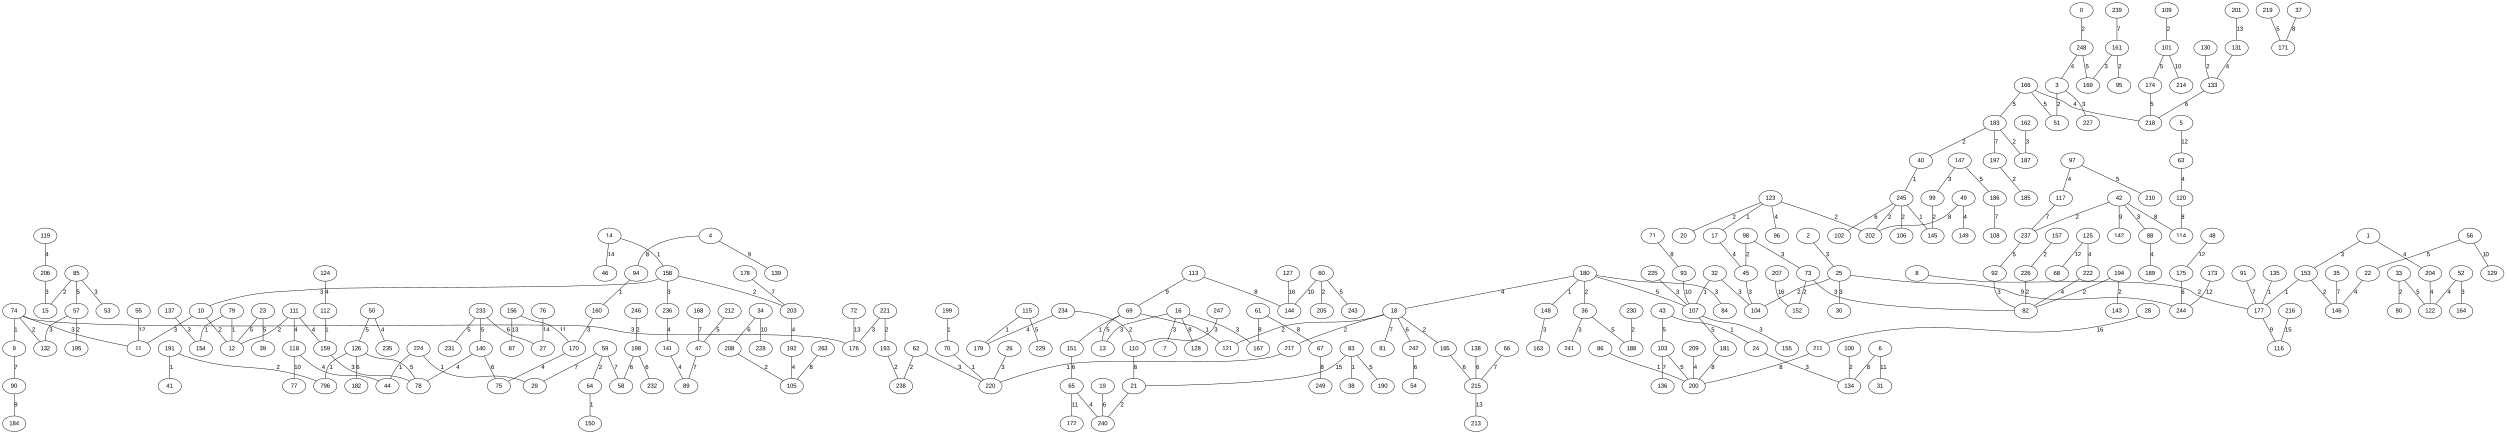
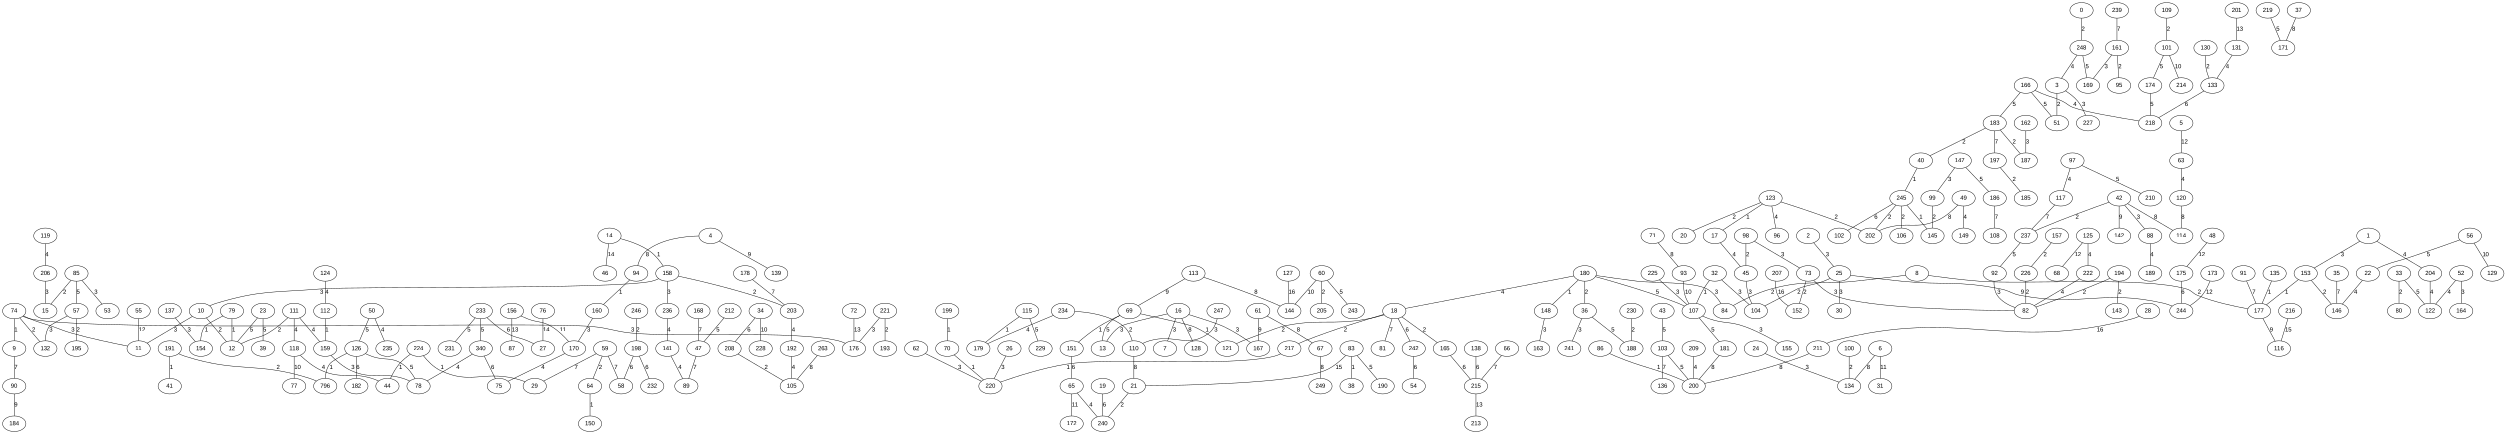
edge "8" -- "84": added, label "2"
edge "43" -- "24": removed, label "1"
node "140": label "140" -> "340"
node "238": removed
